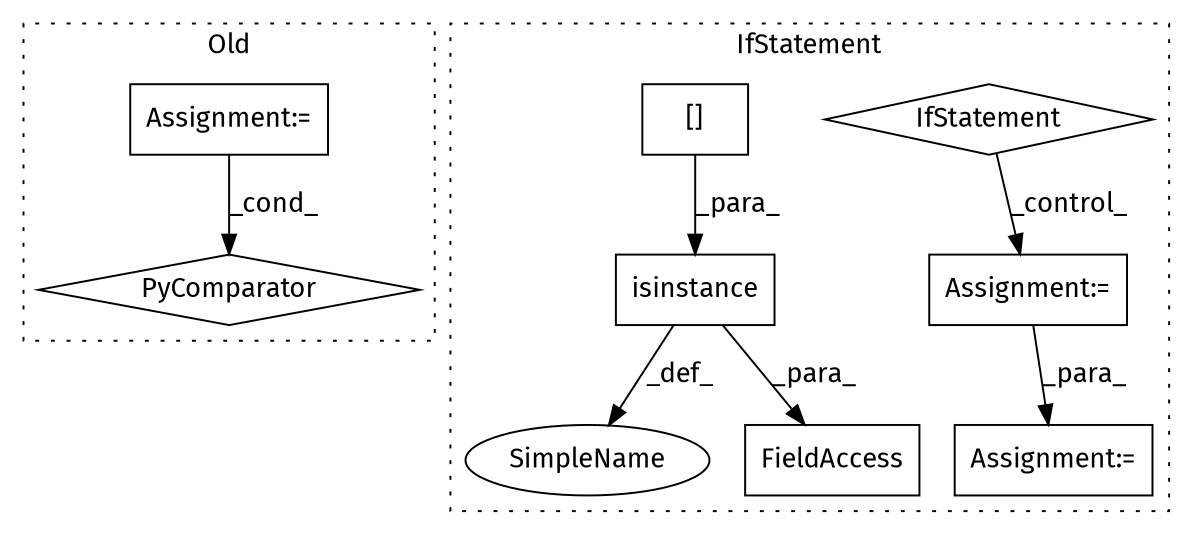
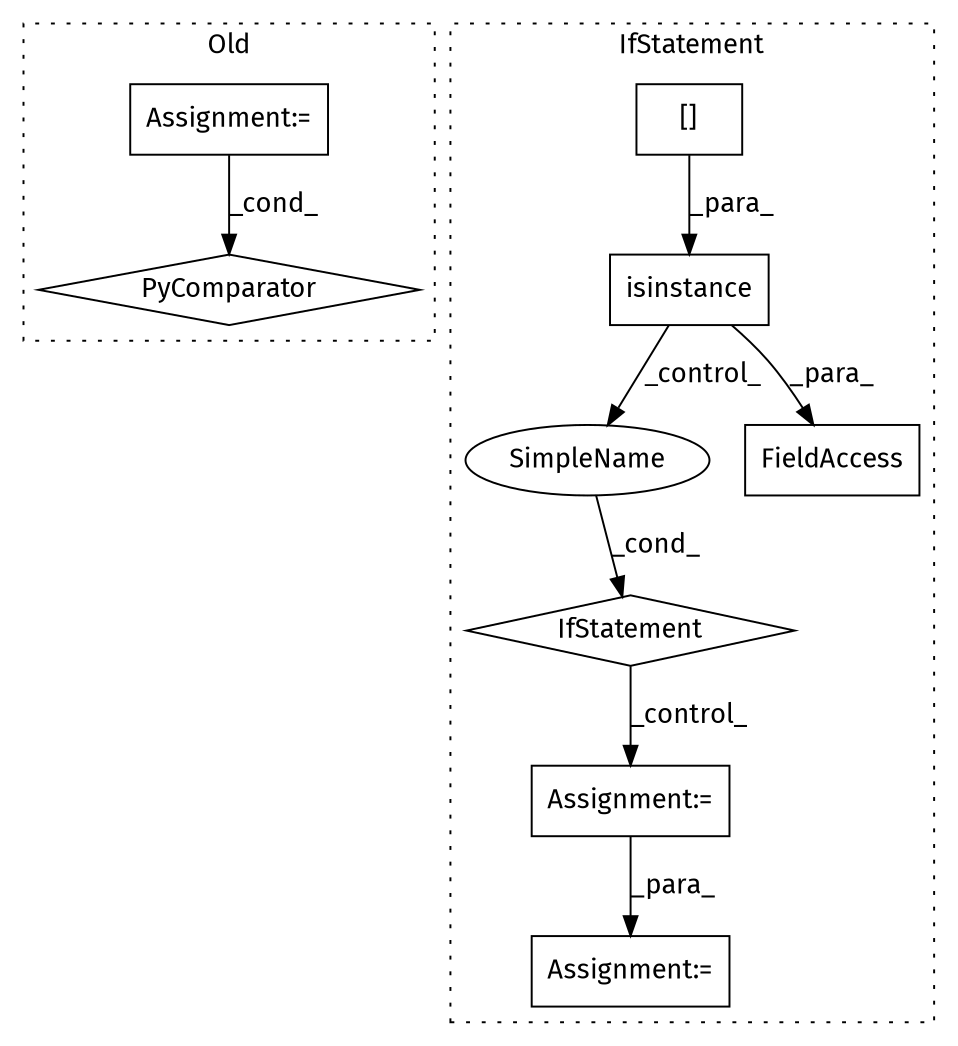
edge "isinstance" -> "SimpleName": label "_def_" -> "_control_"
edge "SimpleName" -> "IfStatement": added, label "_cond_"
